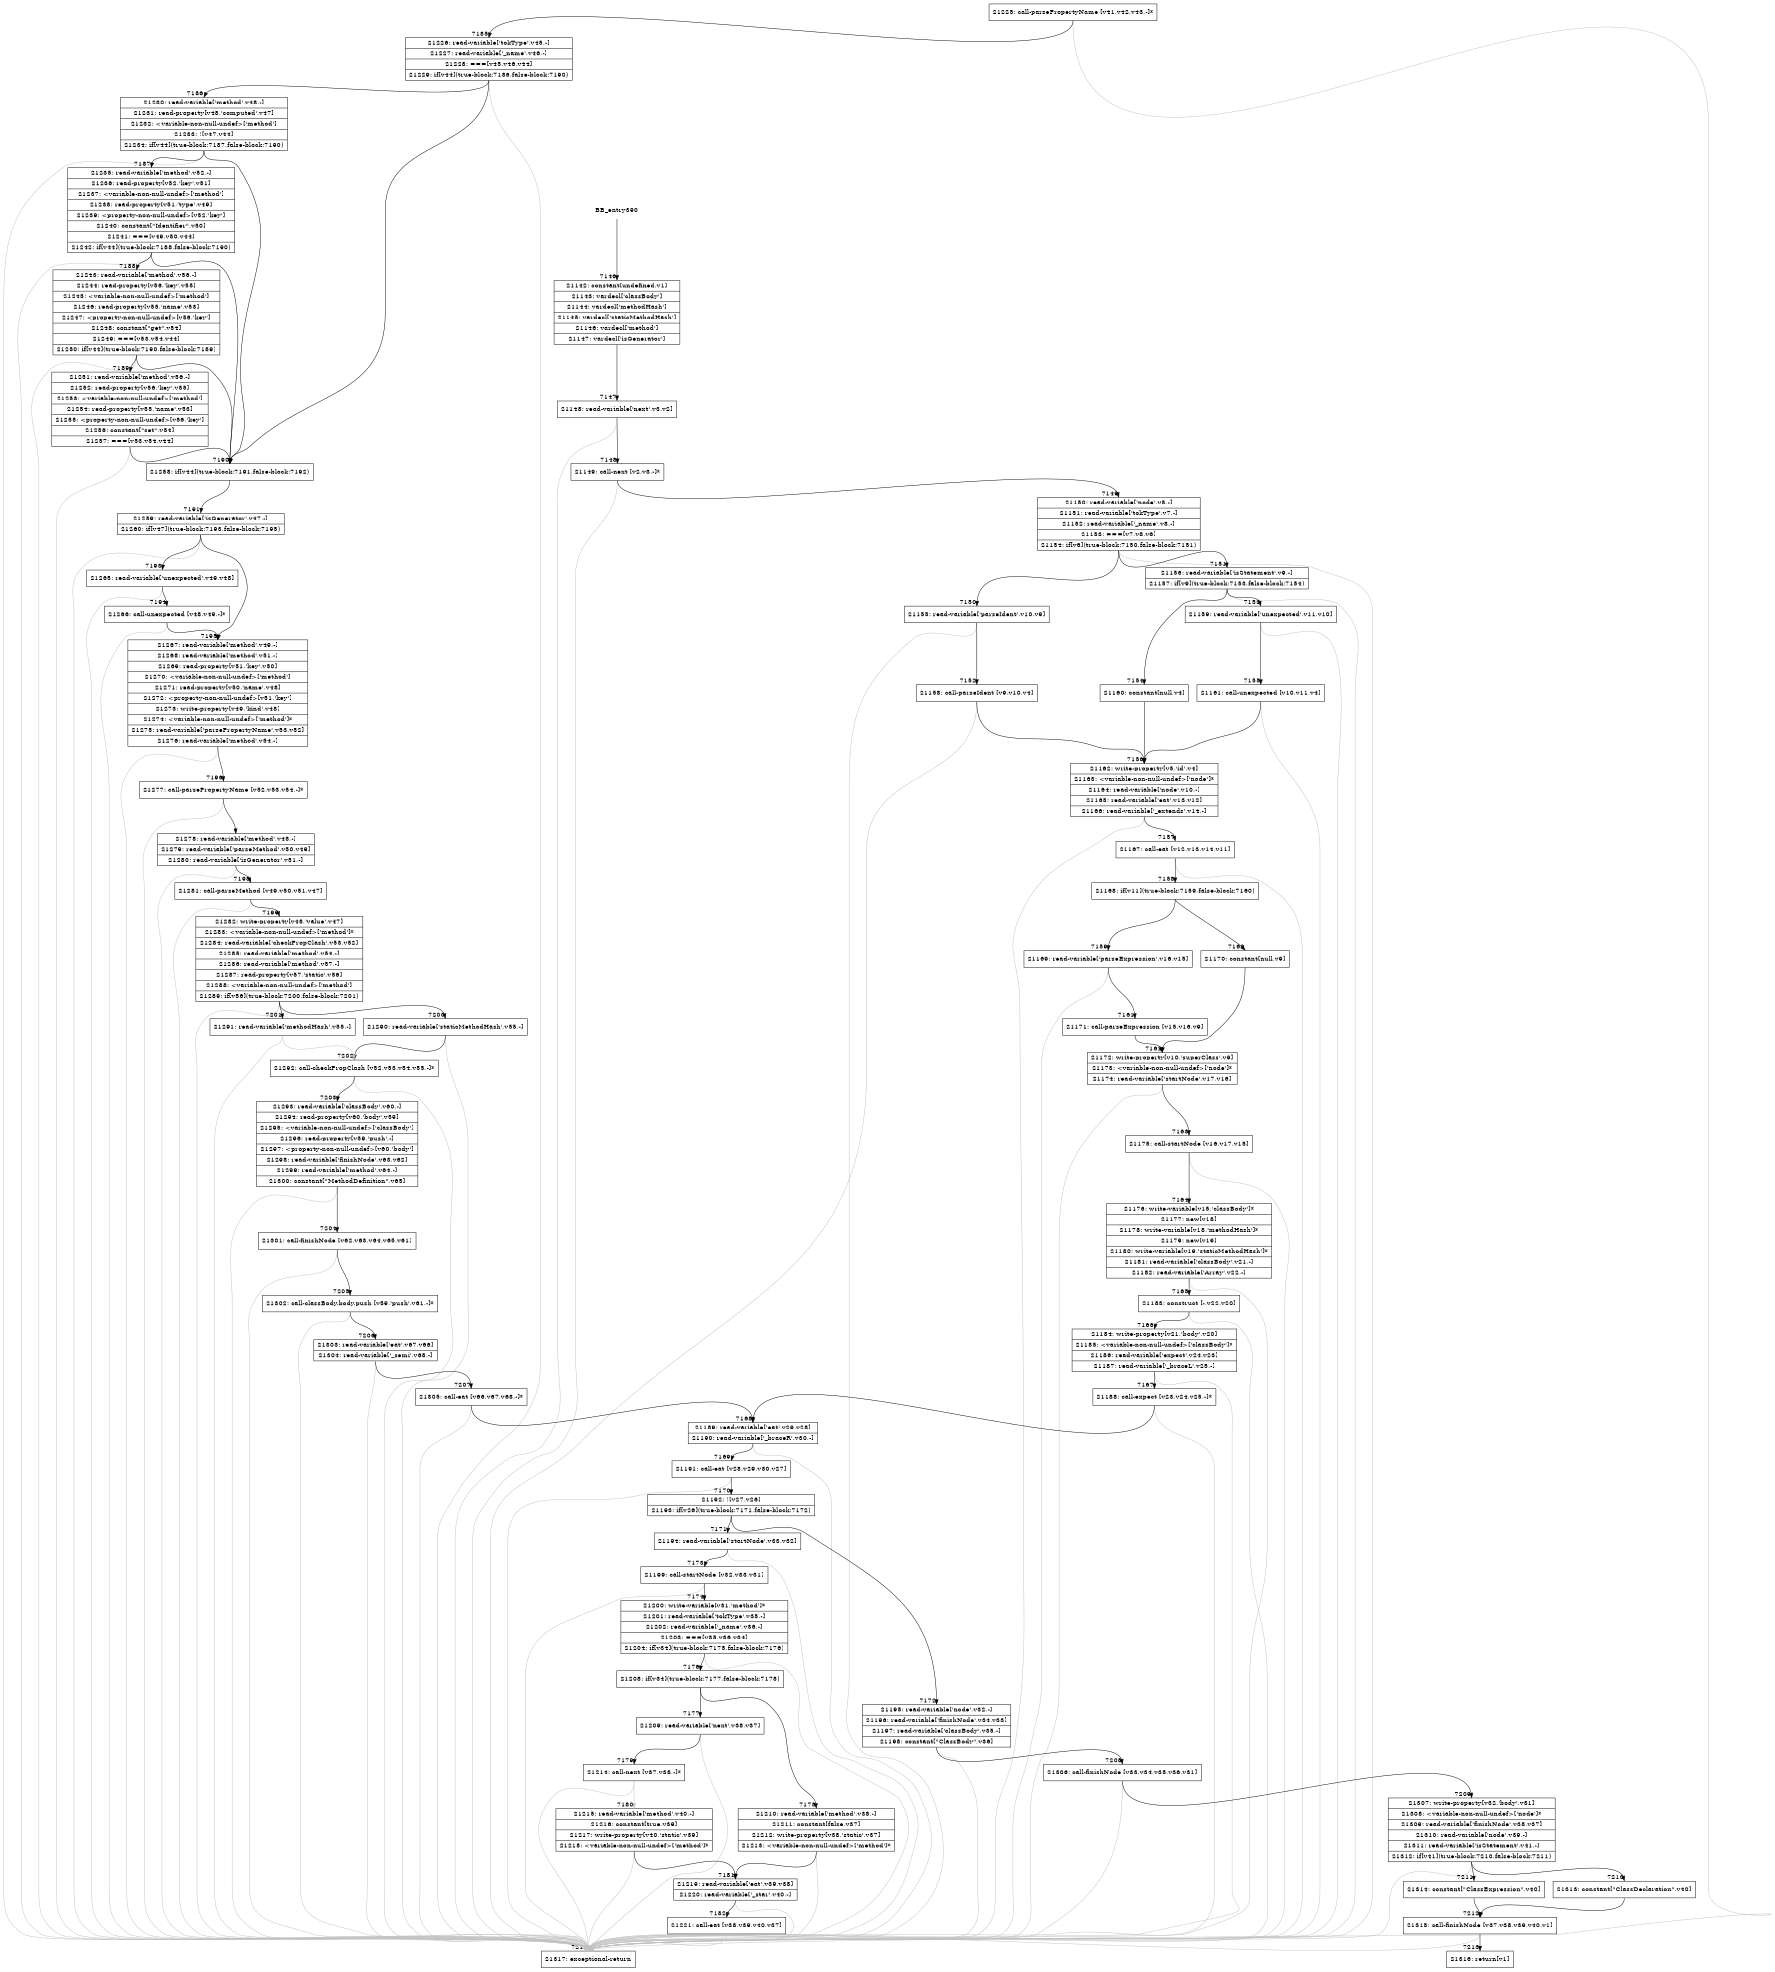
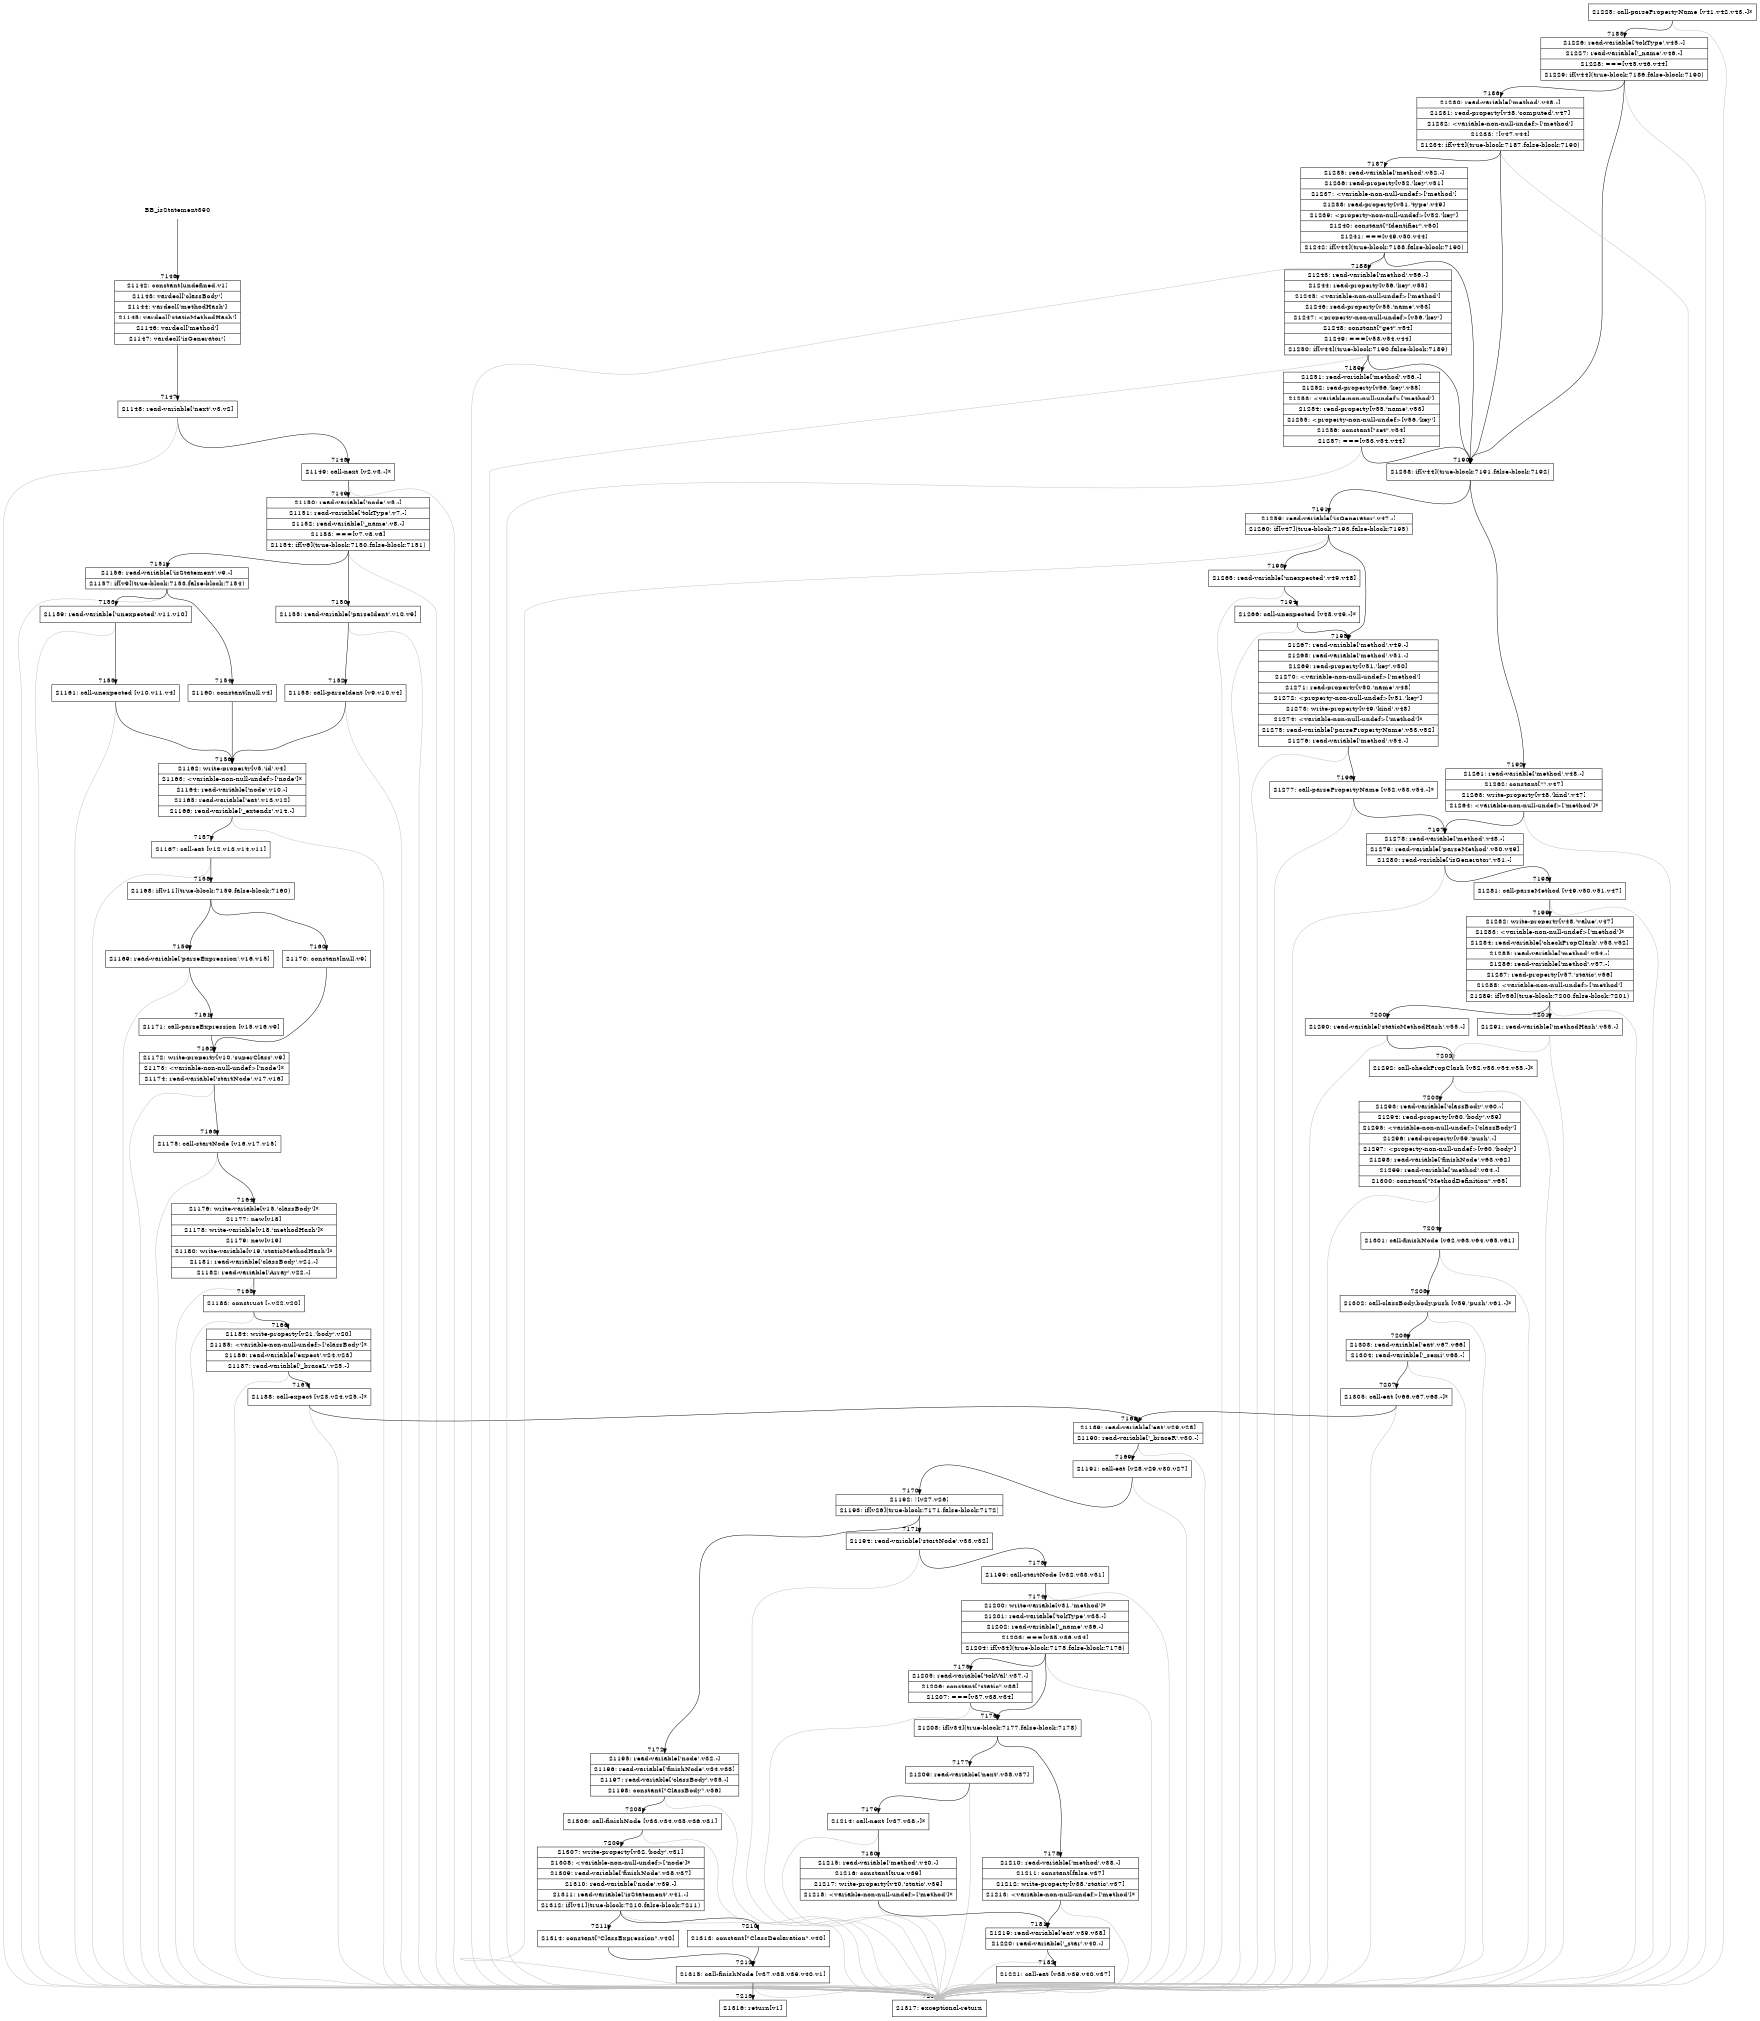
node "BB_entry390": label "BB_entry390" -> "BB_isStatement390"
node "21261: read-variable['method',v48,-]": added
node "21205: read-variable['tokVal',v37,-]": added
edge "21214: call-next [v37,v38,-]*" -> "21215: read-variable['method',v40,-]": color gray -> black
